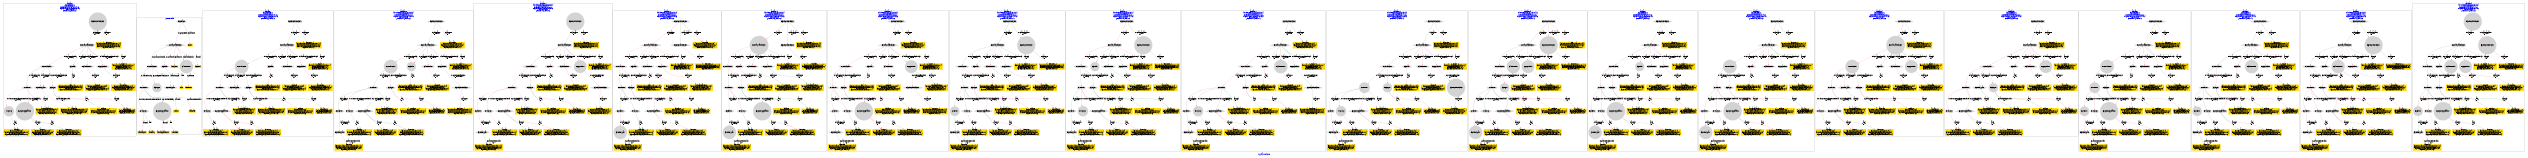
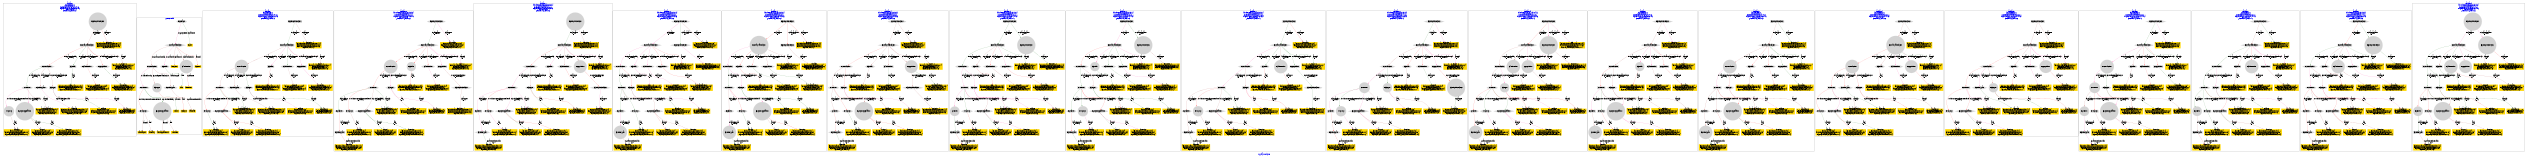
node "technique": added
